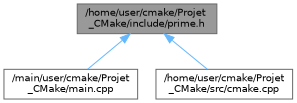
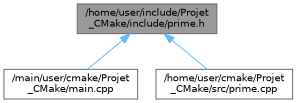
node "/home/user/cmake/Projet _CMake/include/prime.h": label "/home/user/cmake/Projet _CMake/include/prime.h" -> "/home/user/include/Projet _CMake/include/prime.h"
node "/home/user/cmake/Projet _CMake/src/cmake.cpp": label "/home/user/cmake/Projet _CMake/src/cmake.cpp" -> "/home/user/cmake/Projet _CMake/src/prime.cpp"
